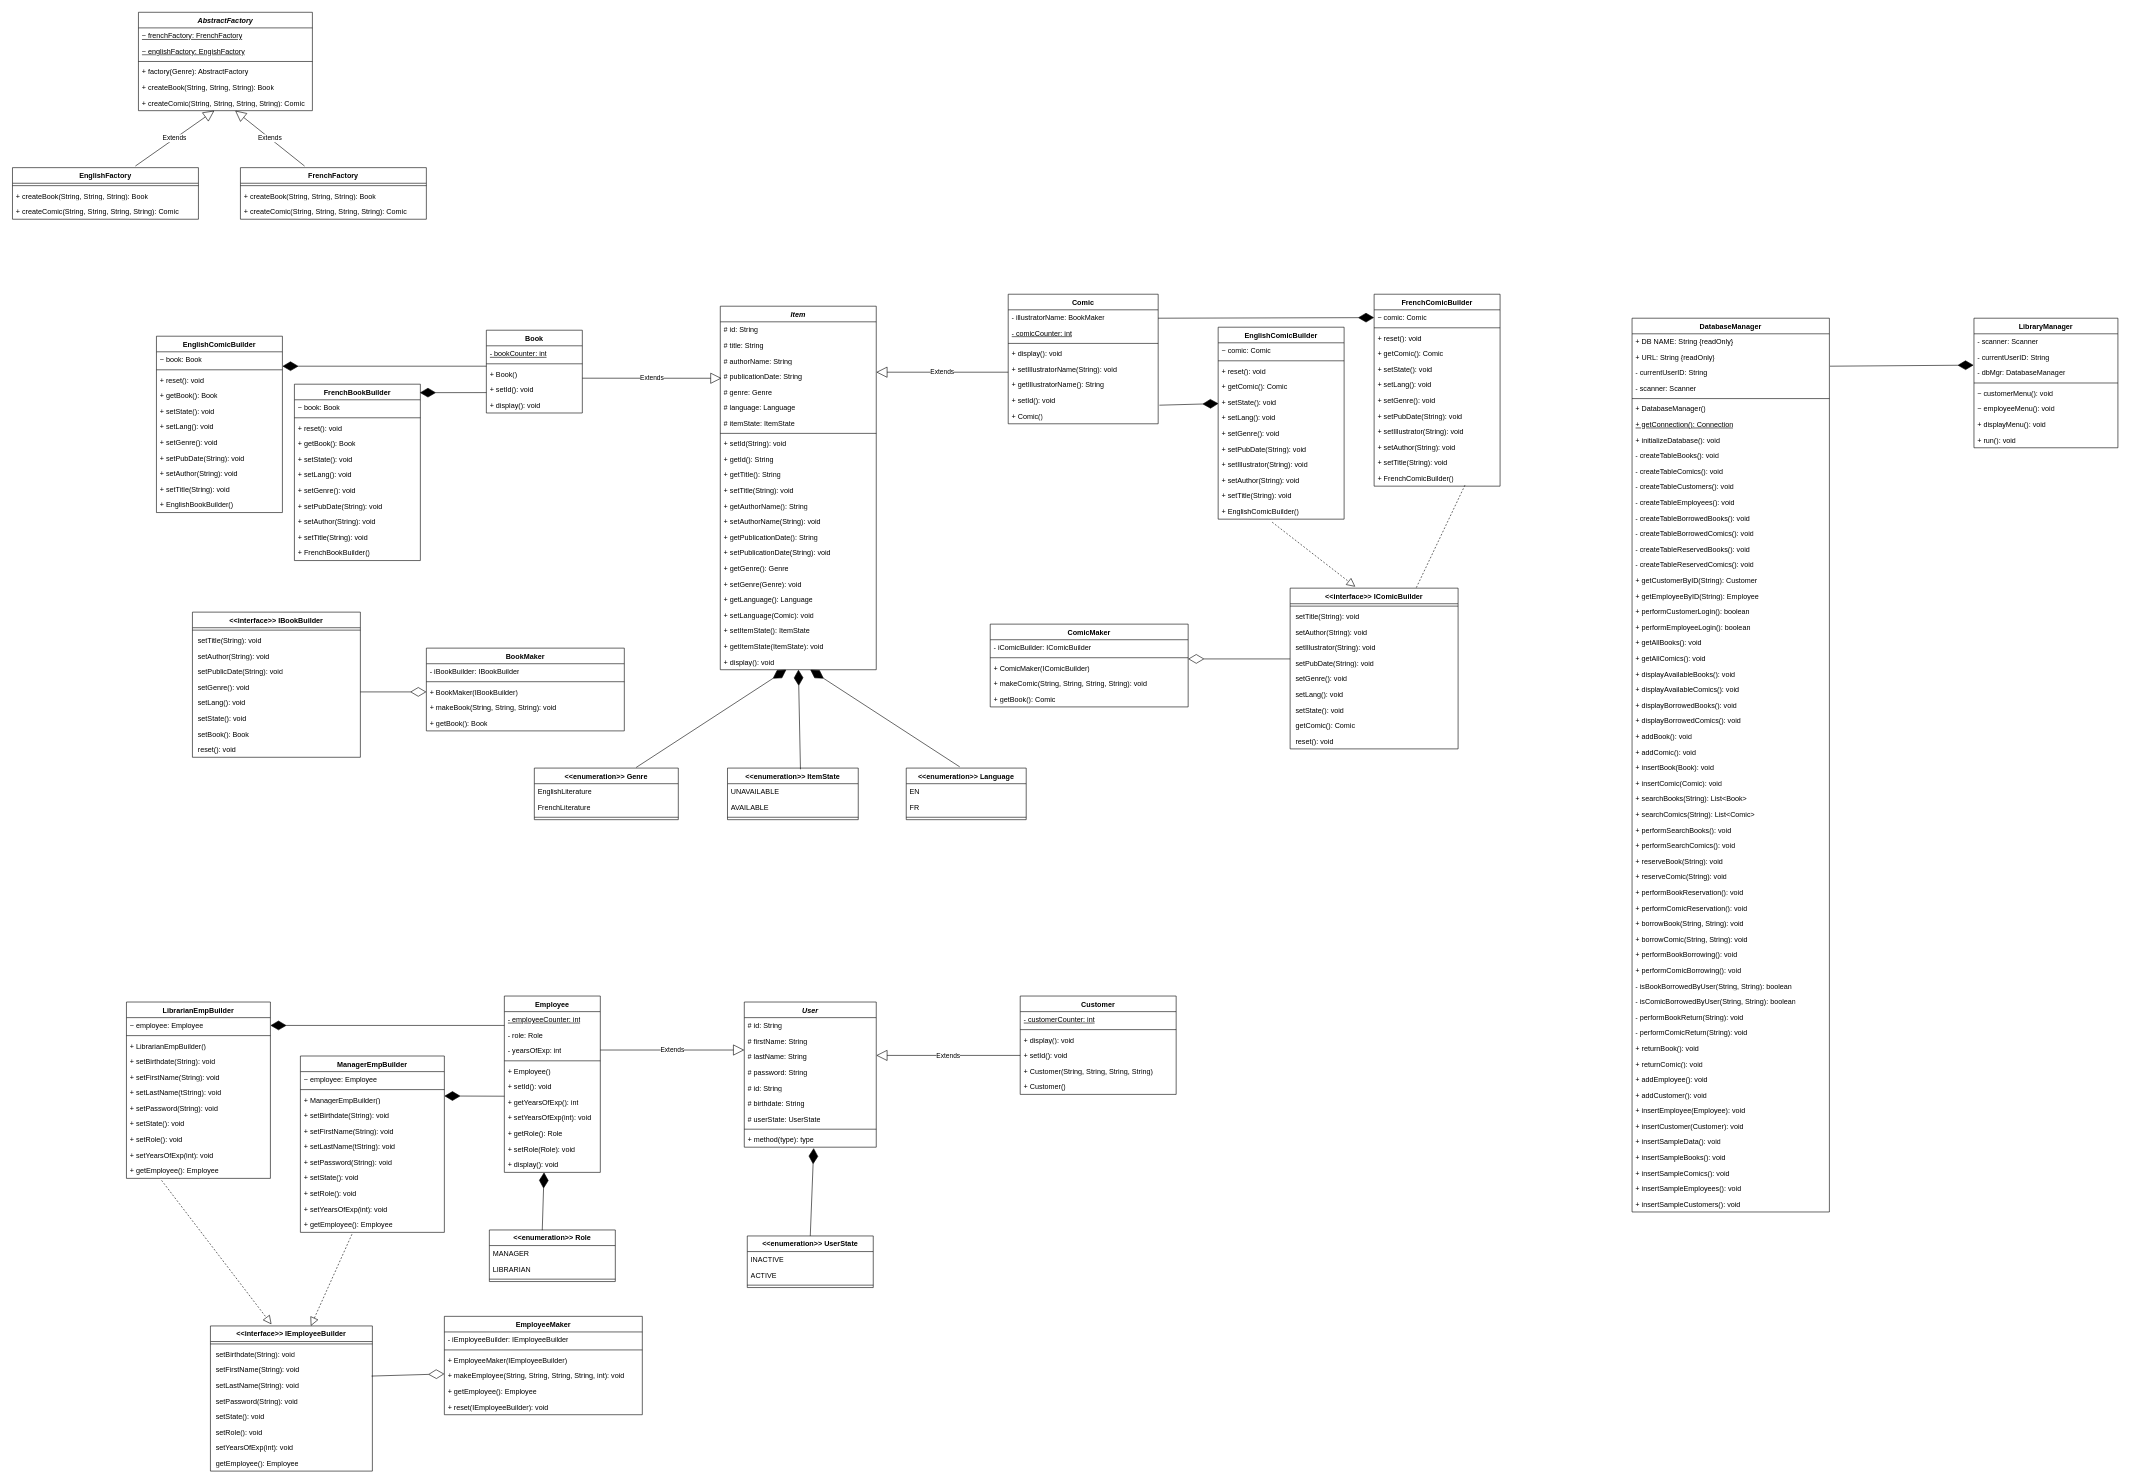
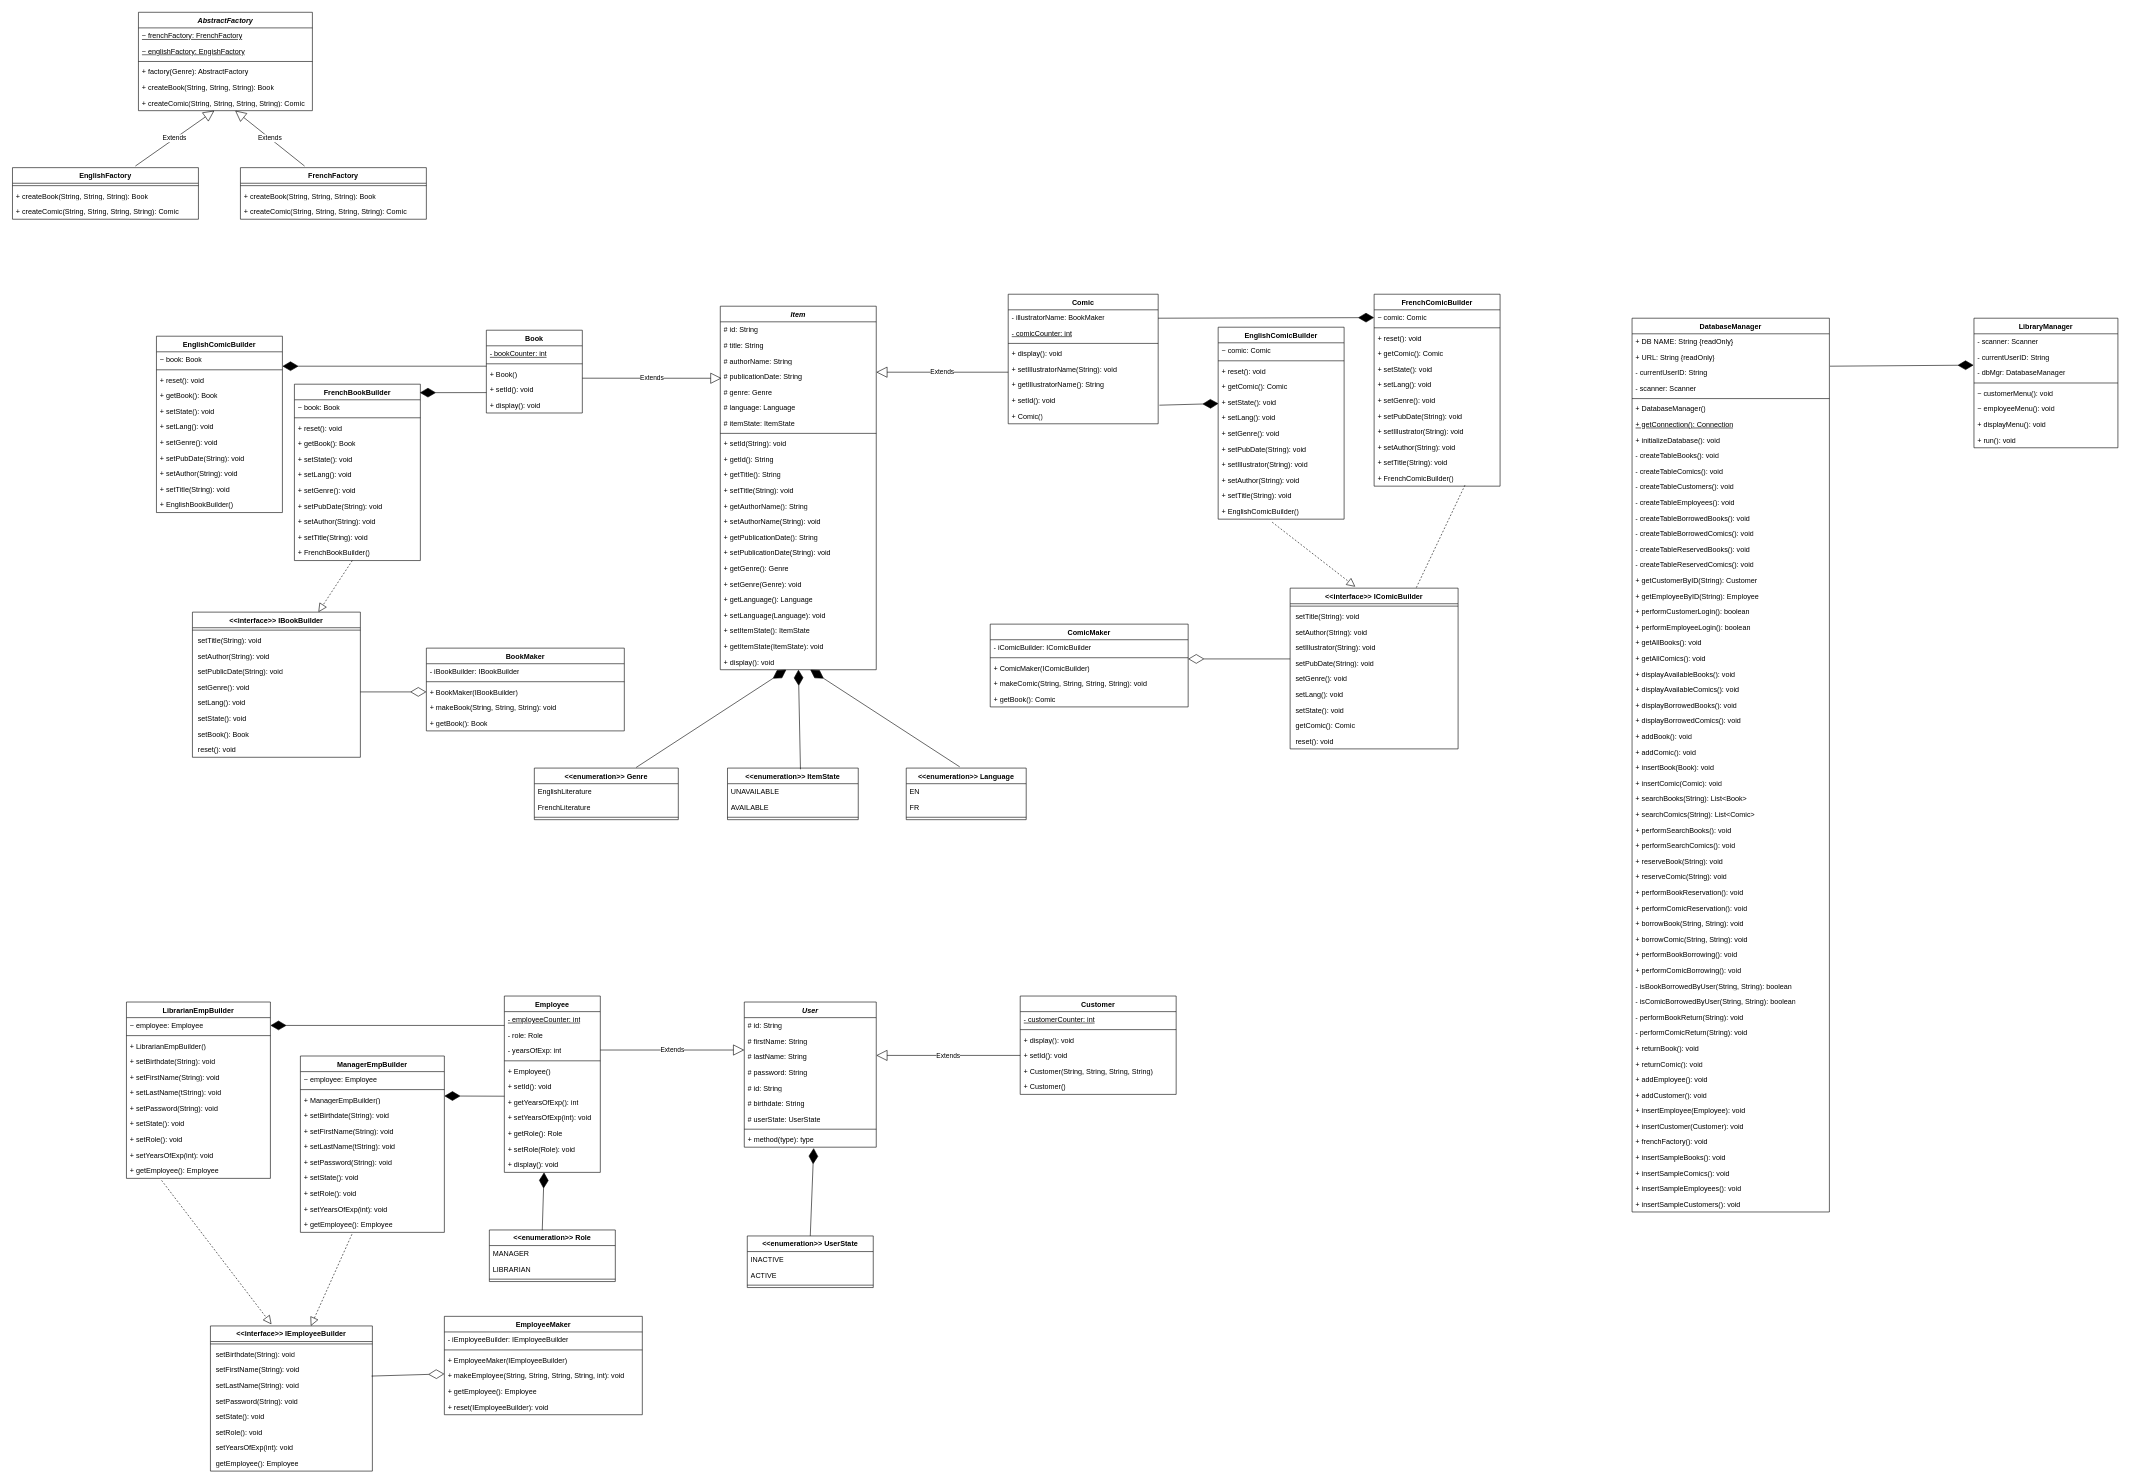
edge "+ FrenchBookBuilder()" -> "<<interface>> IBookBuilder": added
node "+ setLanguage(Comic): void": label "+ setLanguage(Comic): void" -> "+ setLanguage(Language): void"
node "+ insertSampleData(): void": label "+ insertSampleData(): void" -> "+ frenchFactory(): void"
